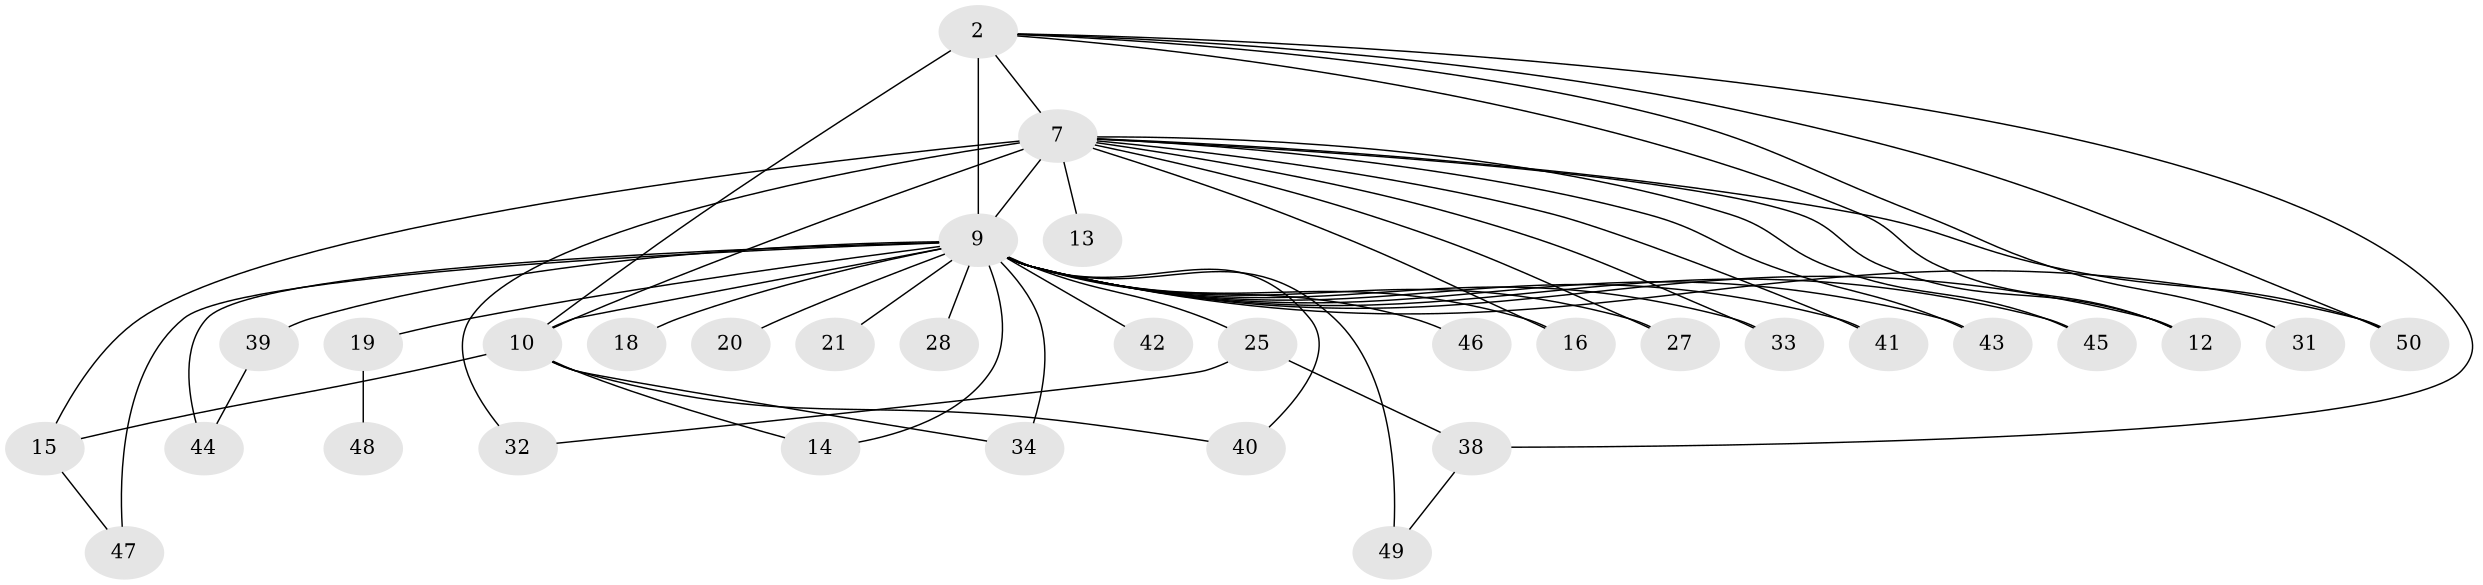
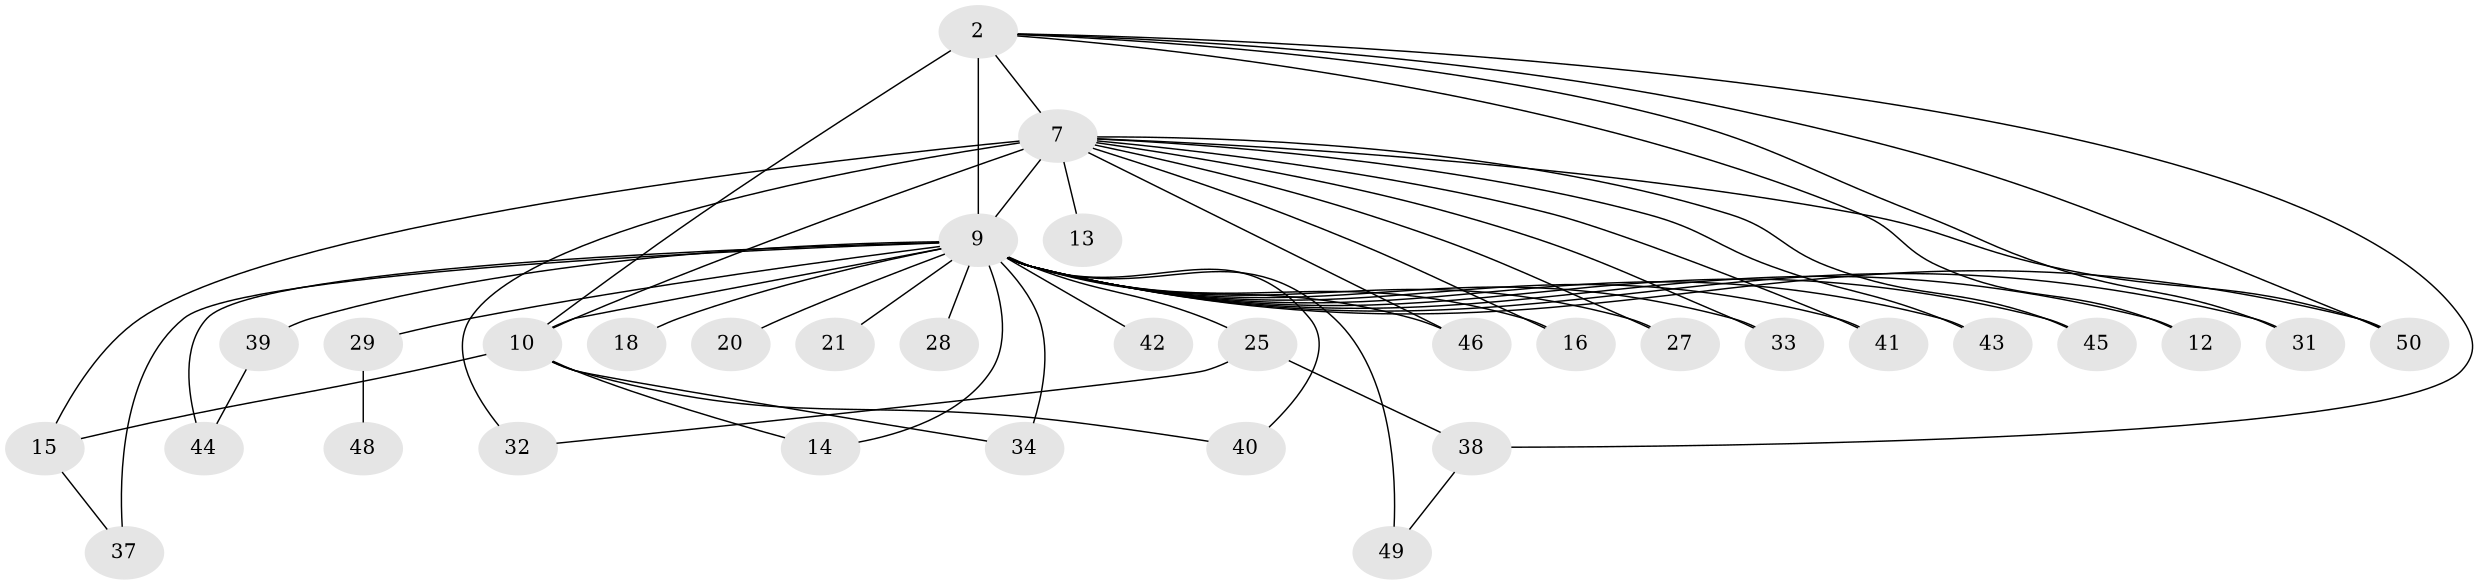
edge "7" -- "12": now "7" -- "46"
edge "9" -- "31": added
node "19": label "19" -> "29"
node "47": label "47" -> "37"
